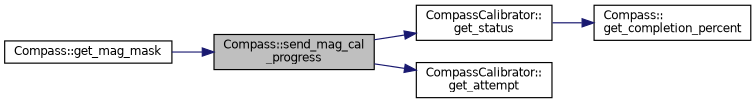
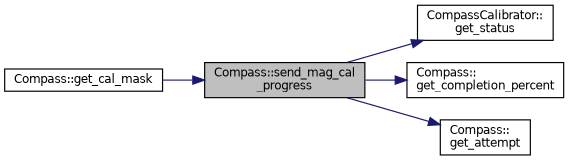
edge "CompassCalibrator:: get_status" -> "Compass:: get_completion_percent": now "Compass::send_mag_cal _progress" -> "Compass:: get_completion_percent"
node "Compass::get_mag_mask": label "Compass::get_mag_mask" -> "Compass::get_cal_mask"
node "CompassCalibrator:: get_attempt": label "CompassCalibrator:: get_attempt" -> "Compass:: get_attempt"
